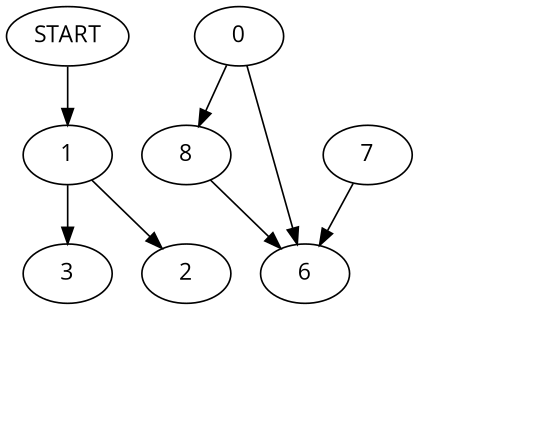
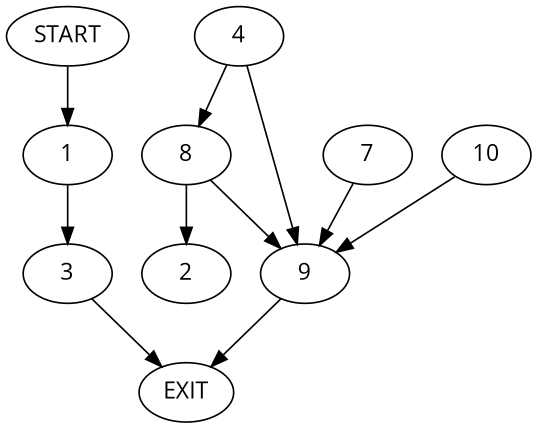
node "0": label "0" -> "4"
node "10": added
edge "1" -> "2": now "8" -> "2"
node "6": label "6" -> "9"
node "EXIT": added
